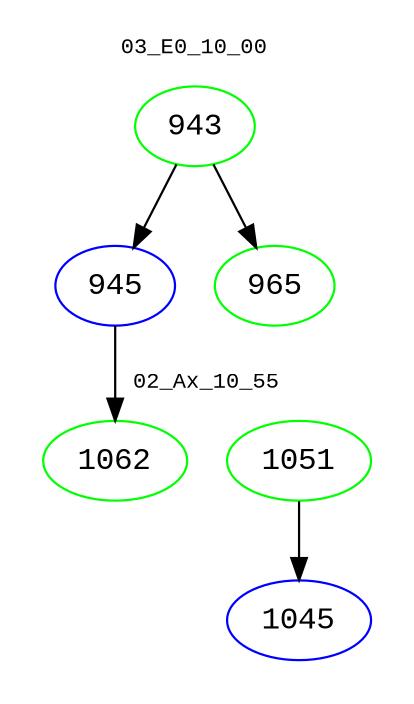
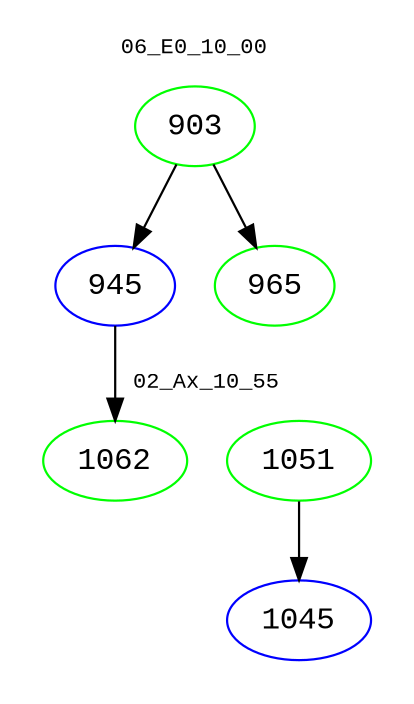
cluster "03_E0_10_00": label "03_E0_10_00" -> "06_E0_10_00"
node "943": label "943" -> "903"
